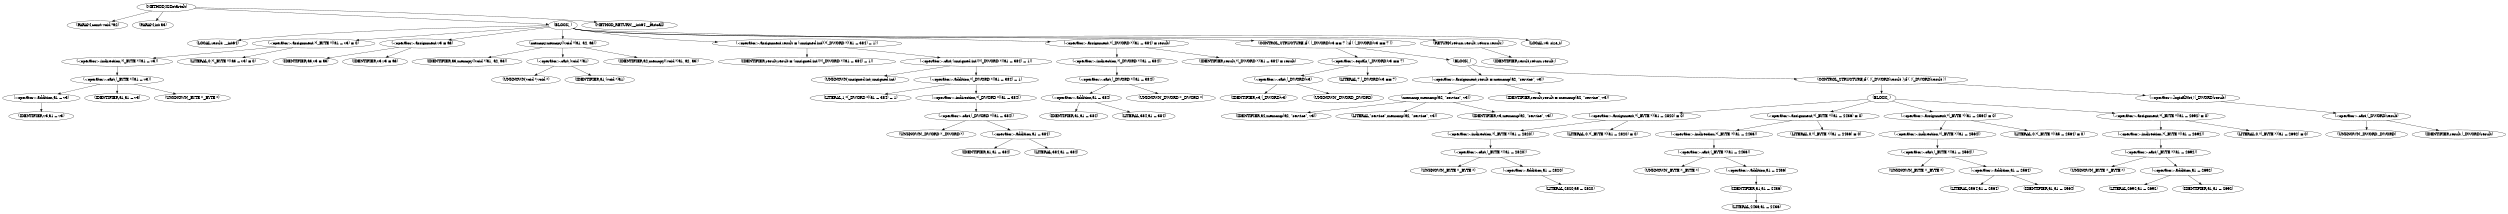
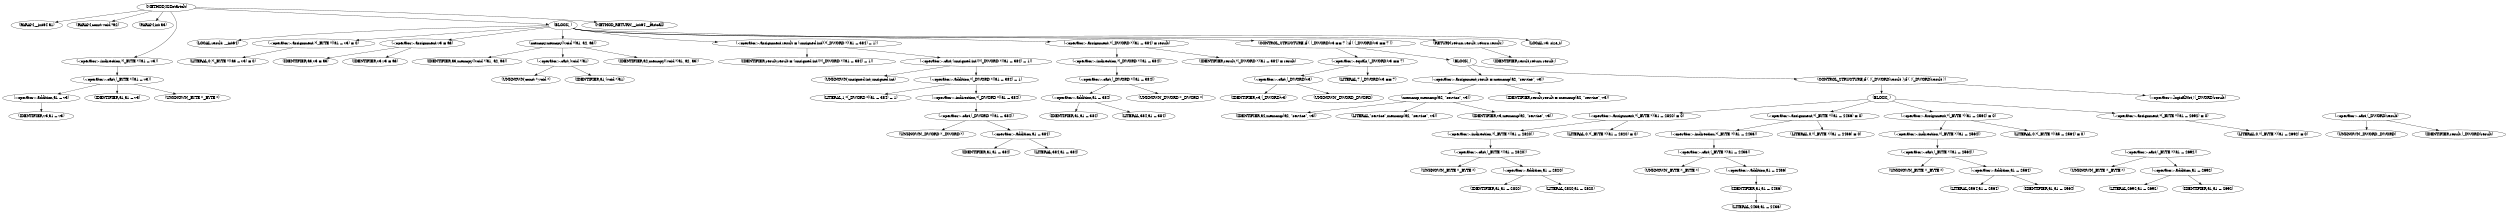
node "(PARAM,__int64 a1)": added
edge "(<operator>.assignment,*(_BYTE *)(a1 + v3) = 0)" -> "(<operator>.indirection,*(_BYTE *)(a1 + v3))": now "(METHOD,IGDstartelt)" -> "(<operator>.indirection,*(_BYTE *)(a1 + v3))"
node "(UNKNOWN,void *,void *)": label "(UNKNOWN,void *,void *)" -> "(UNKNOWN,const *,void *)"
edge "(<operator>.logicalNot,!(_DWORD)result)" -> "(<operator>.cast,(_DWORD)result)": removed
node "(<operator>.indirection,*(_BYTE *)(a1 + 2692))": removed
node "(IDENTIFIER,a1,a1 + 2820)": added
node "(LITERAL,2820,a5 + 2820)": label "(LITERAL,2820,a5 + 2820)" -> "(LITERAL,2820,a1 + 2820)"
